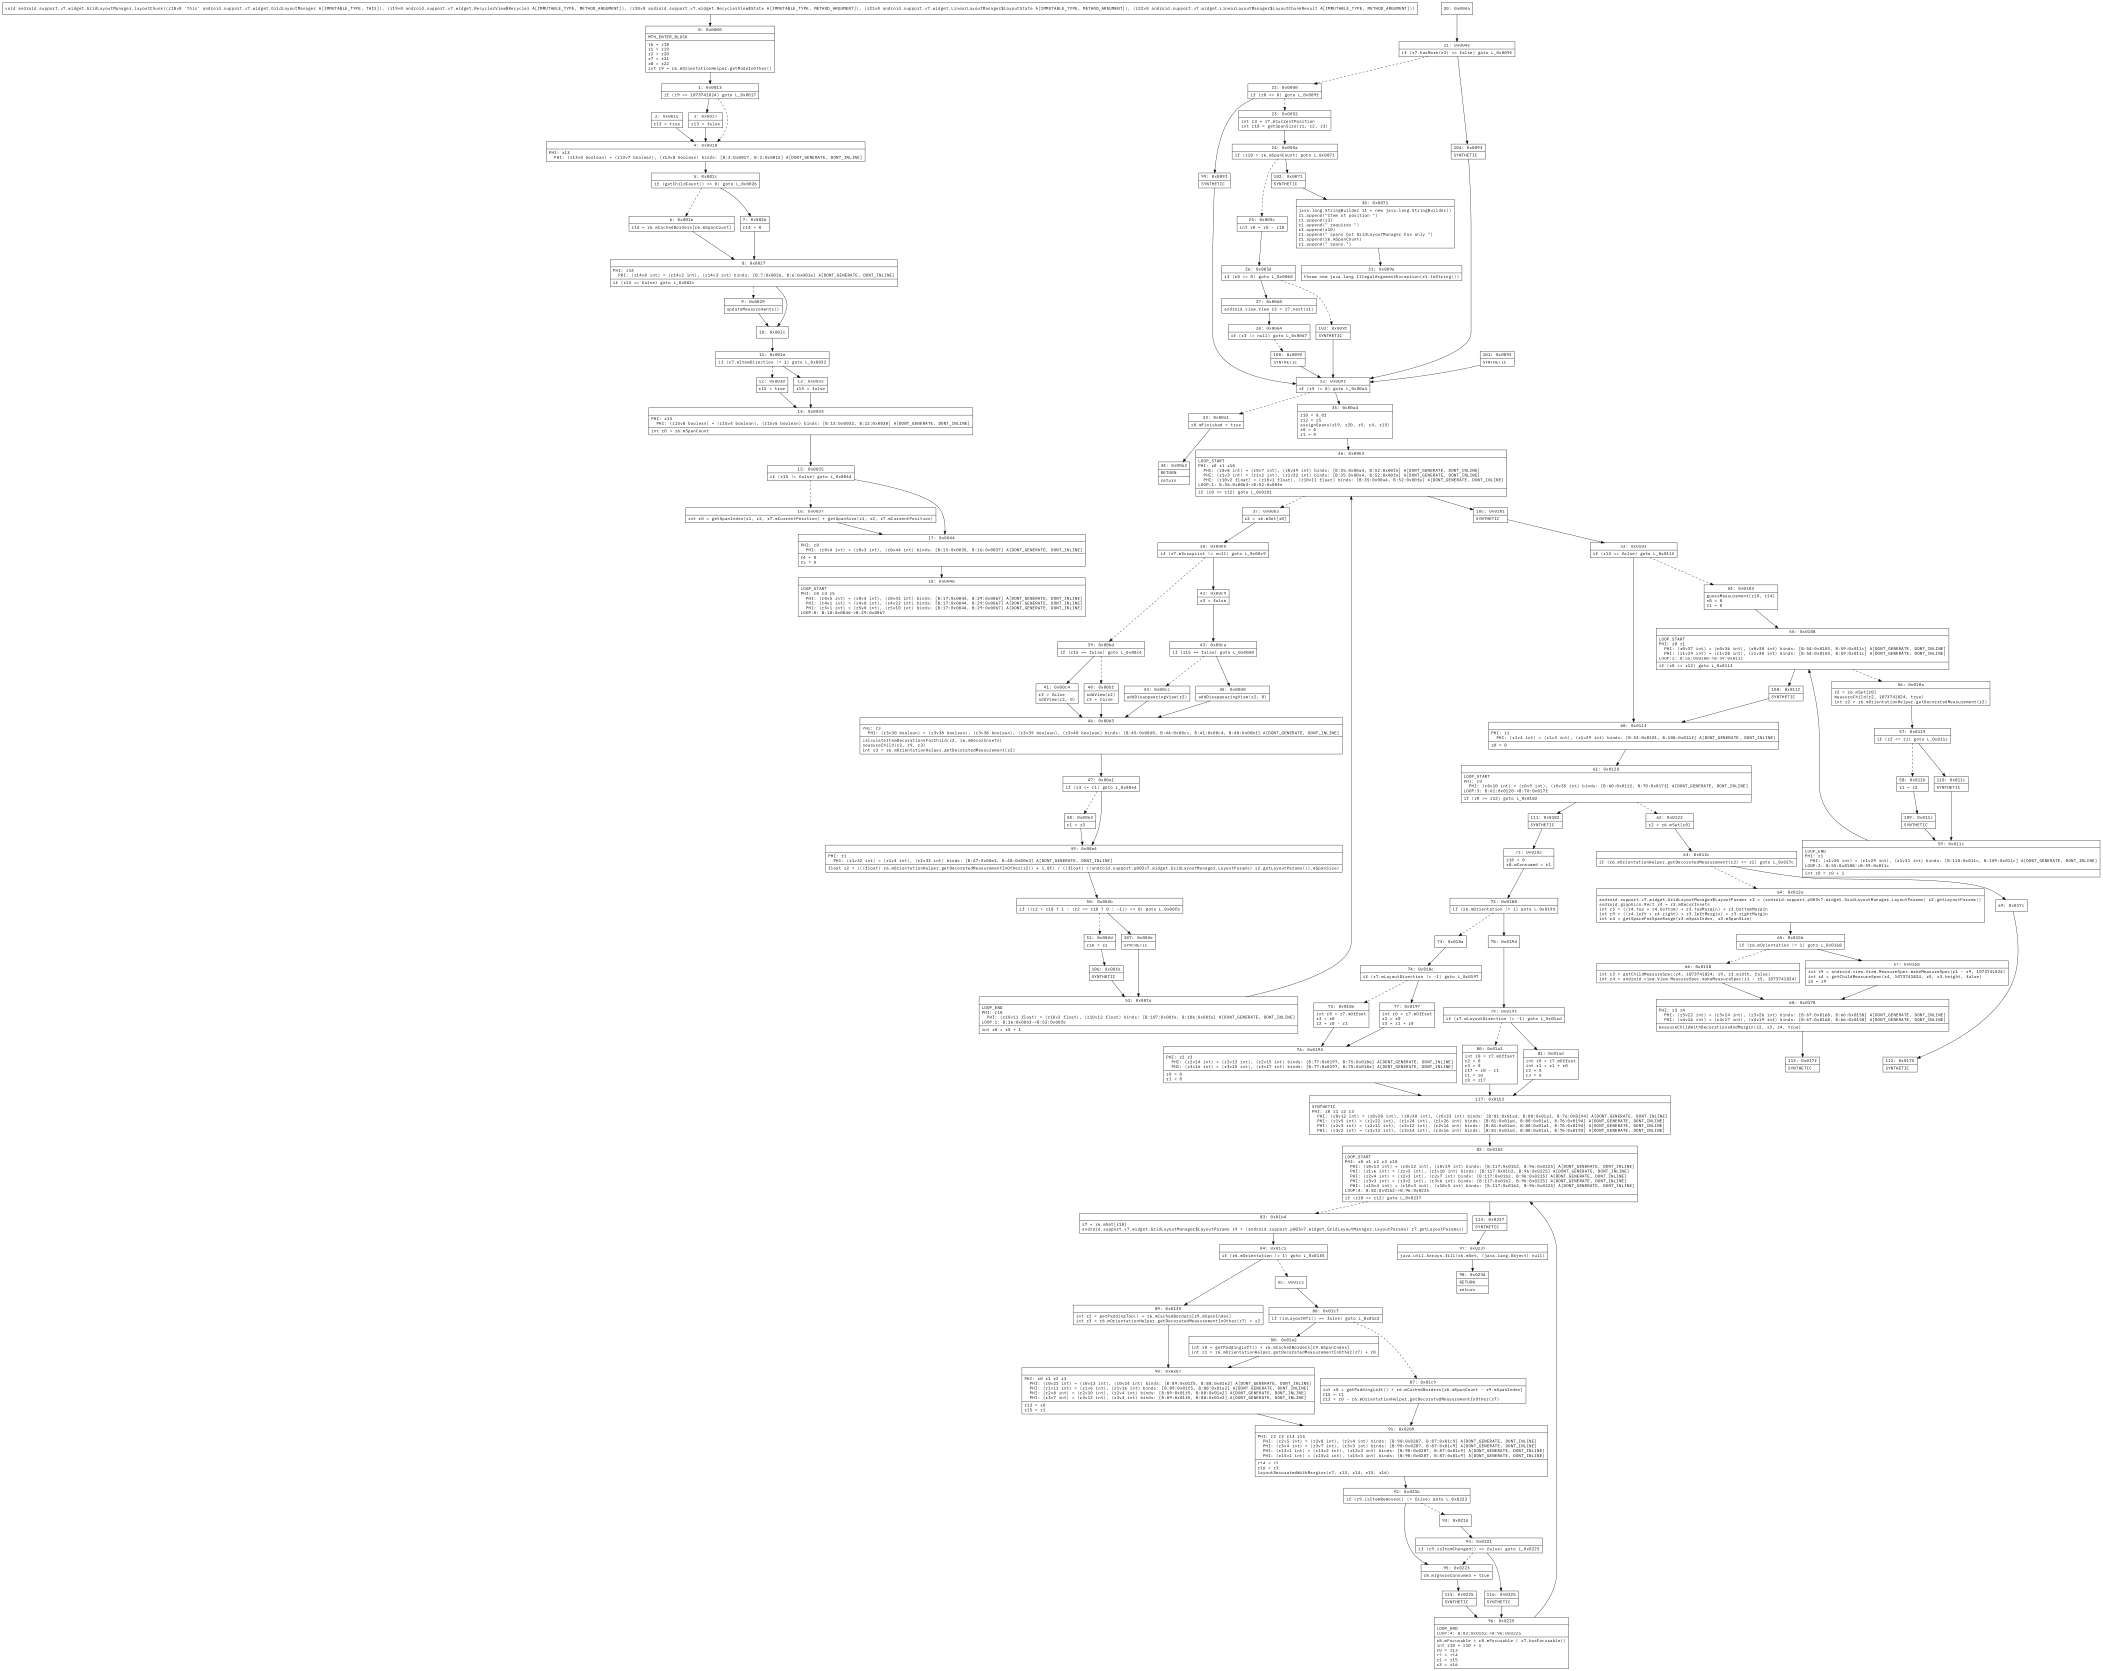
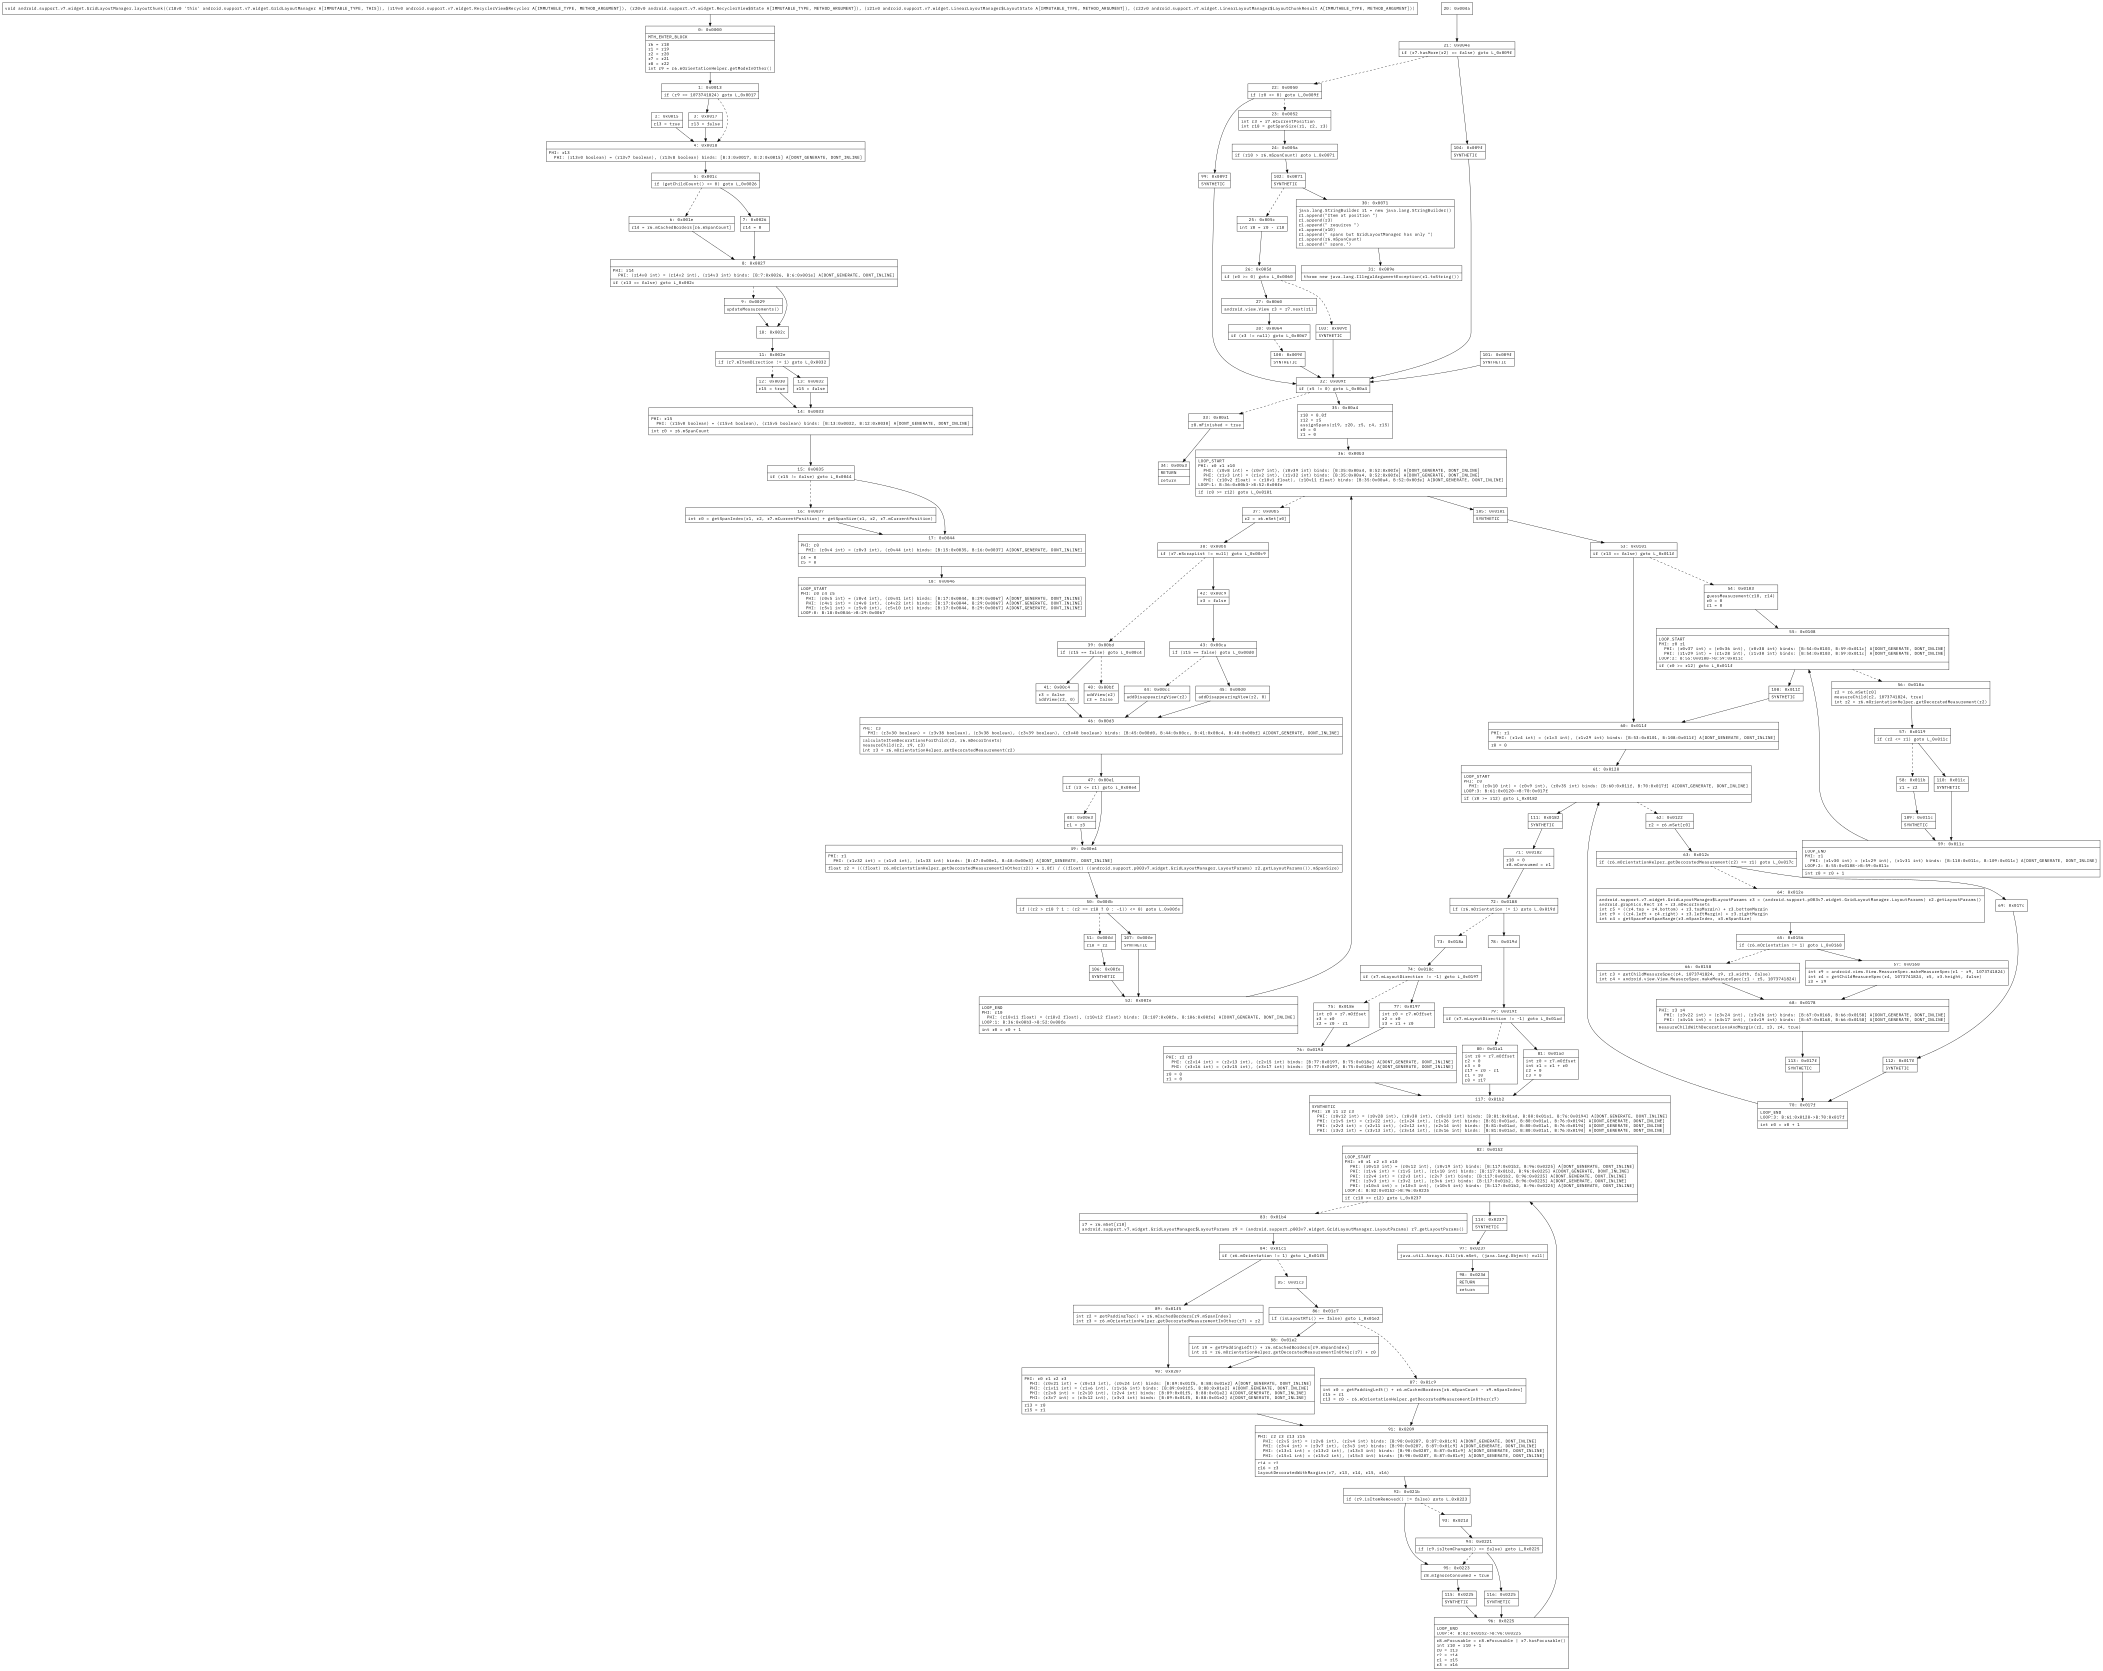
edge "24: 0x005a" -> "25: 0x005c": now "102: 0x0071" -> "25: 0x005c"
edge "40: 0x00bf" -> "46: 0x00d3": removed
node "70: 0x017f": added
